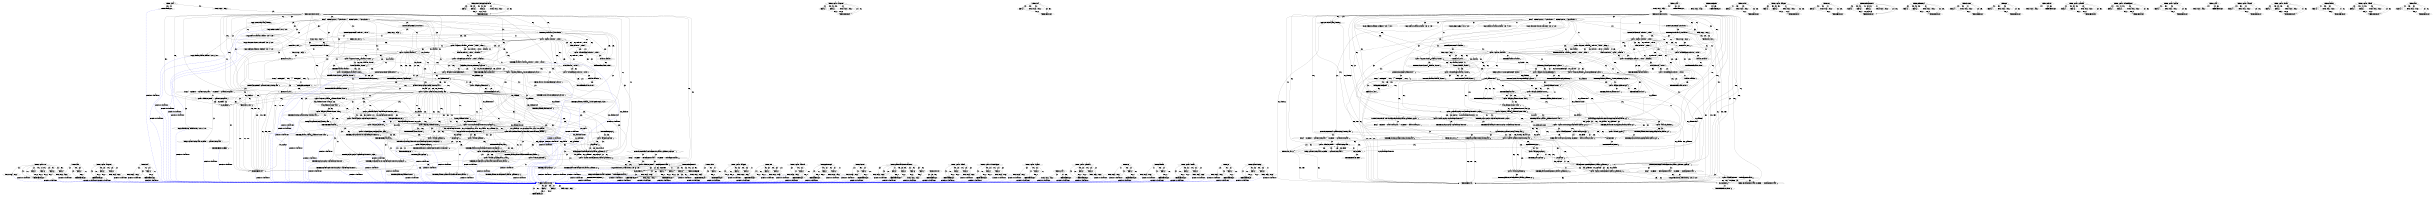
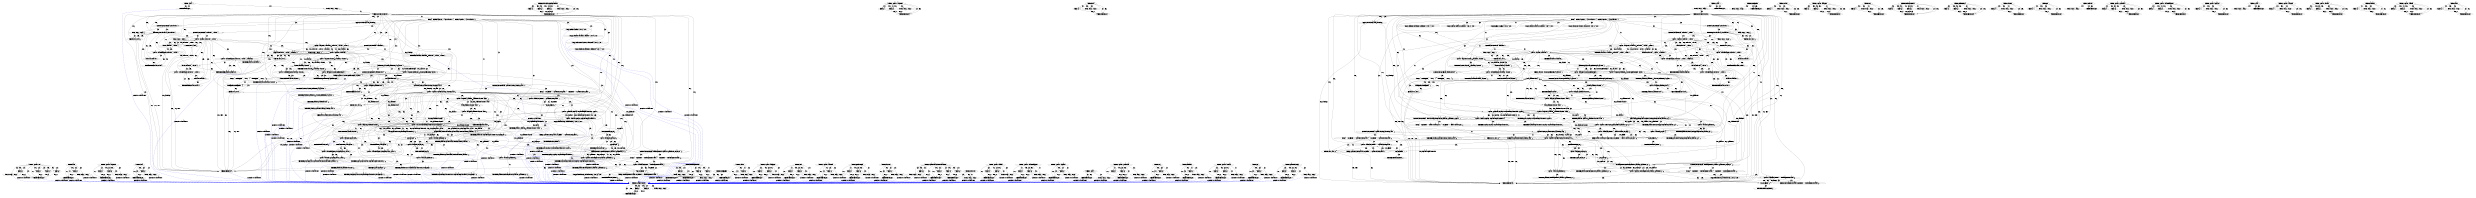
node "<(LOCAL,WebFrame* pdf_frame: WebFrame*)<SUB>26</SUB>>": removed
edge "(reset,prepare.reset(new PrepareFrameAndViewForPrint(p...)" -> "(<operator>.fieldAccess,prepare.reset)": added, label "AST:"
